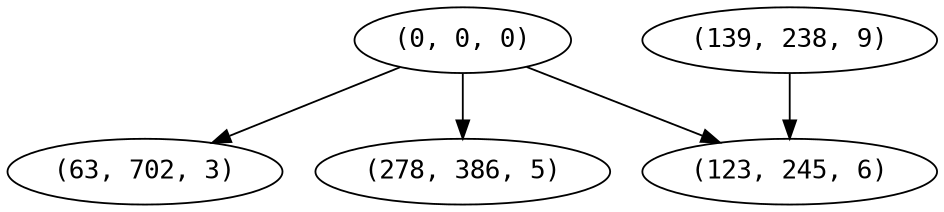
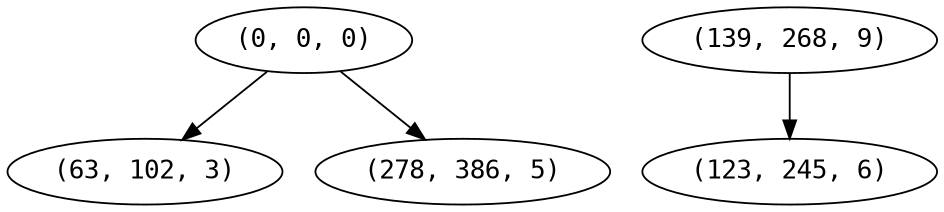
node "(139, 238, 9)": label "(139, 238, 9)" -> "(139, 268, 9)"
edge "(0, 0, 0)" -> "(123, 245, 6)": removed
node "(63, 702, 3)": label "(63, 702, 3)" -> "(63, 102, 3)"
